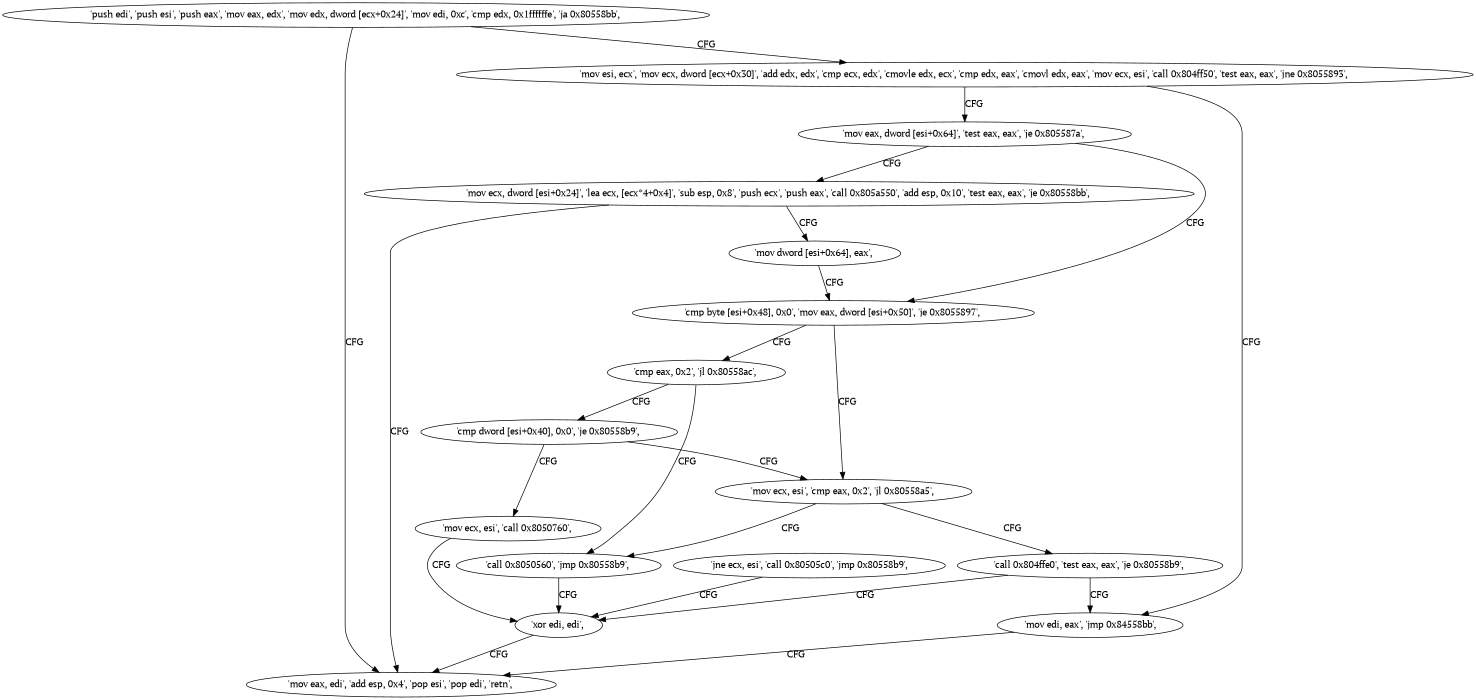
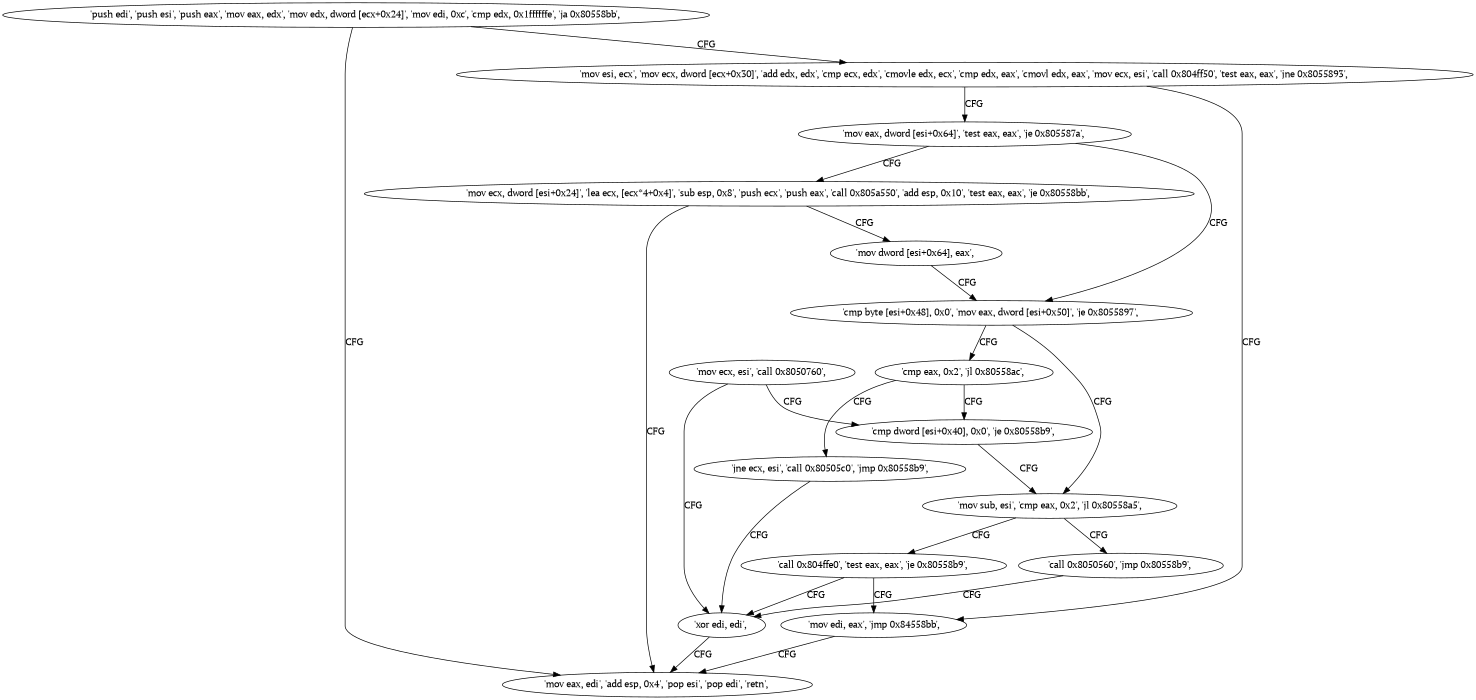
edge "'cmp dword [esi+0x40], 0x0', 'je 0x80558b9'," -> "'mov ecx, esi', 'call 0x8050760',": reversed
edge "'cmp eax, 0x2', 'jl 0x80558ac'," -> "'call 0x8050560', 'jmp 0x80558b9',": now "'cmp eax, 0x2', 'jl 0x80558ac'," -> "'jne ecx, esi', 'call 0x80505c0', 'jmp 0x80558b9',"
node "'mov ecx, esi', 'cmp eax, 0x2', 'jl 0x80558a5',": label "'mov ecx, esi', 'cmp eax, 0x2', 'jl 0x80558a5'," -> "'mov sub, esi', 'cmp eax, 0x2', 'jl 0x80558a5',"
